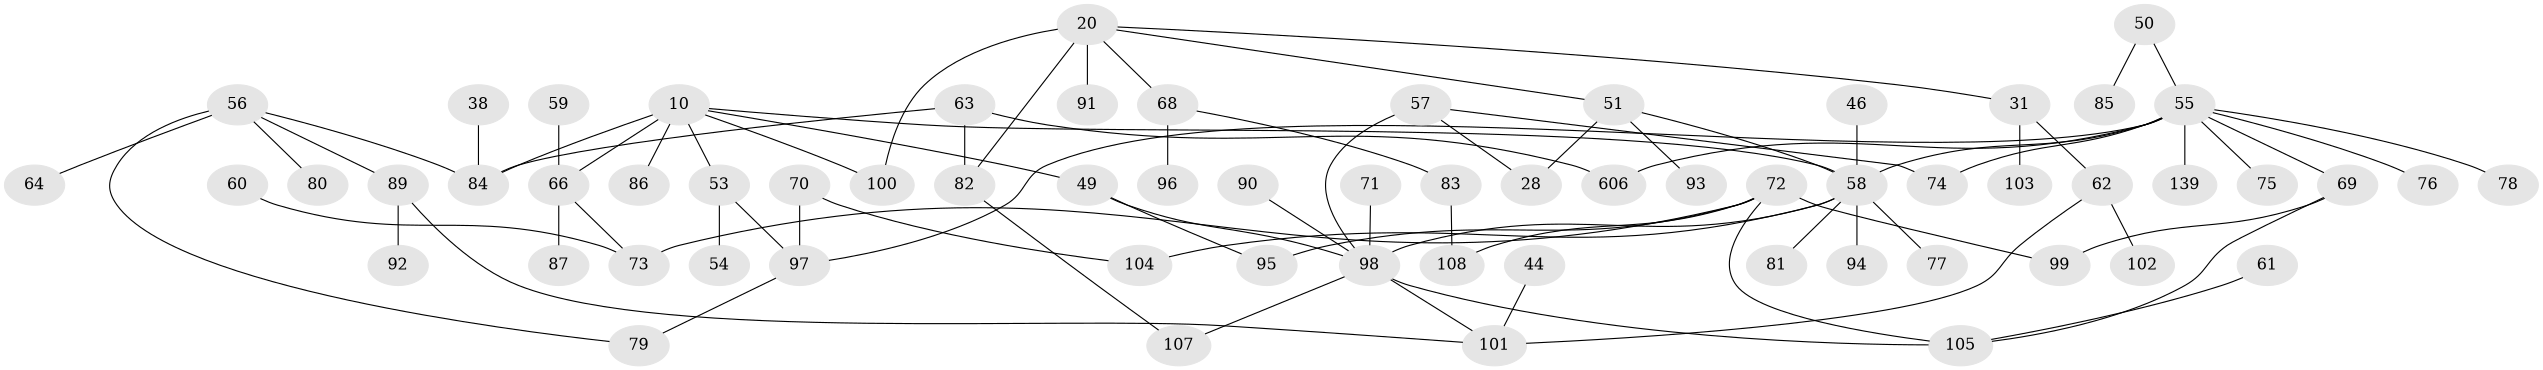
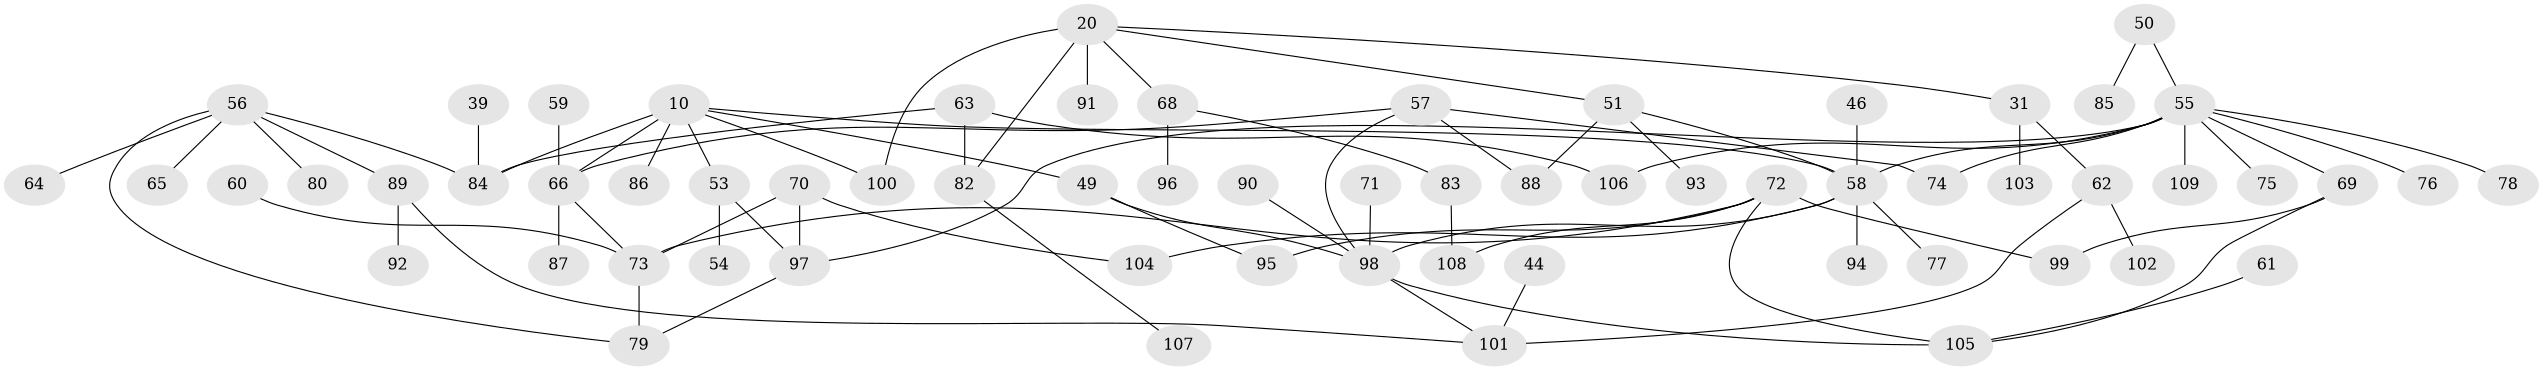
node "38": label "38" -> "39"
edge "57" -- "66": added
node "65": added
node "28": label "28" -> "88"
node "606": label "606" -> "106"
node "139": label "139" -> "109"
edge "70" -- "73": added
node "81": removed
edge "73" -- "79": added
edge "98" -- "107": removed
